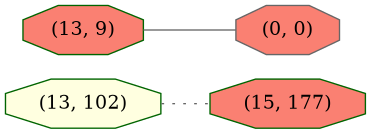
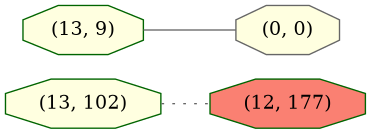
node "(13, 9)": fillcolor salmon -> lightyellow
node "(0, 0)": fillcolor salmon -> lightyellow
node "(15, 177)": label "(15, 177)" -> "(12, 177)"
